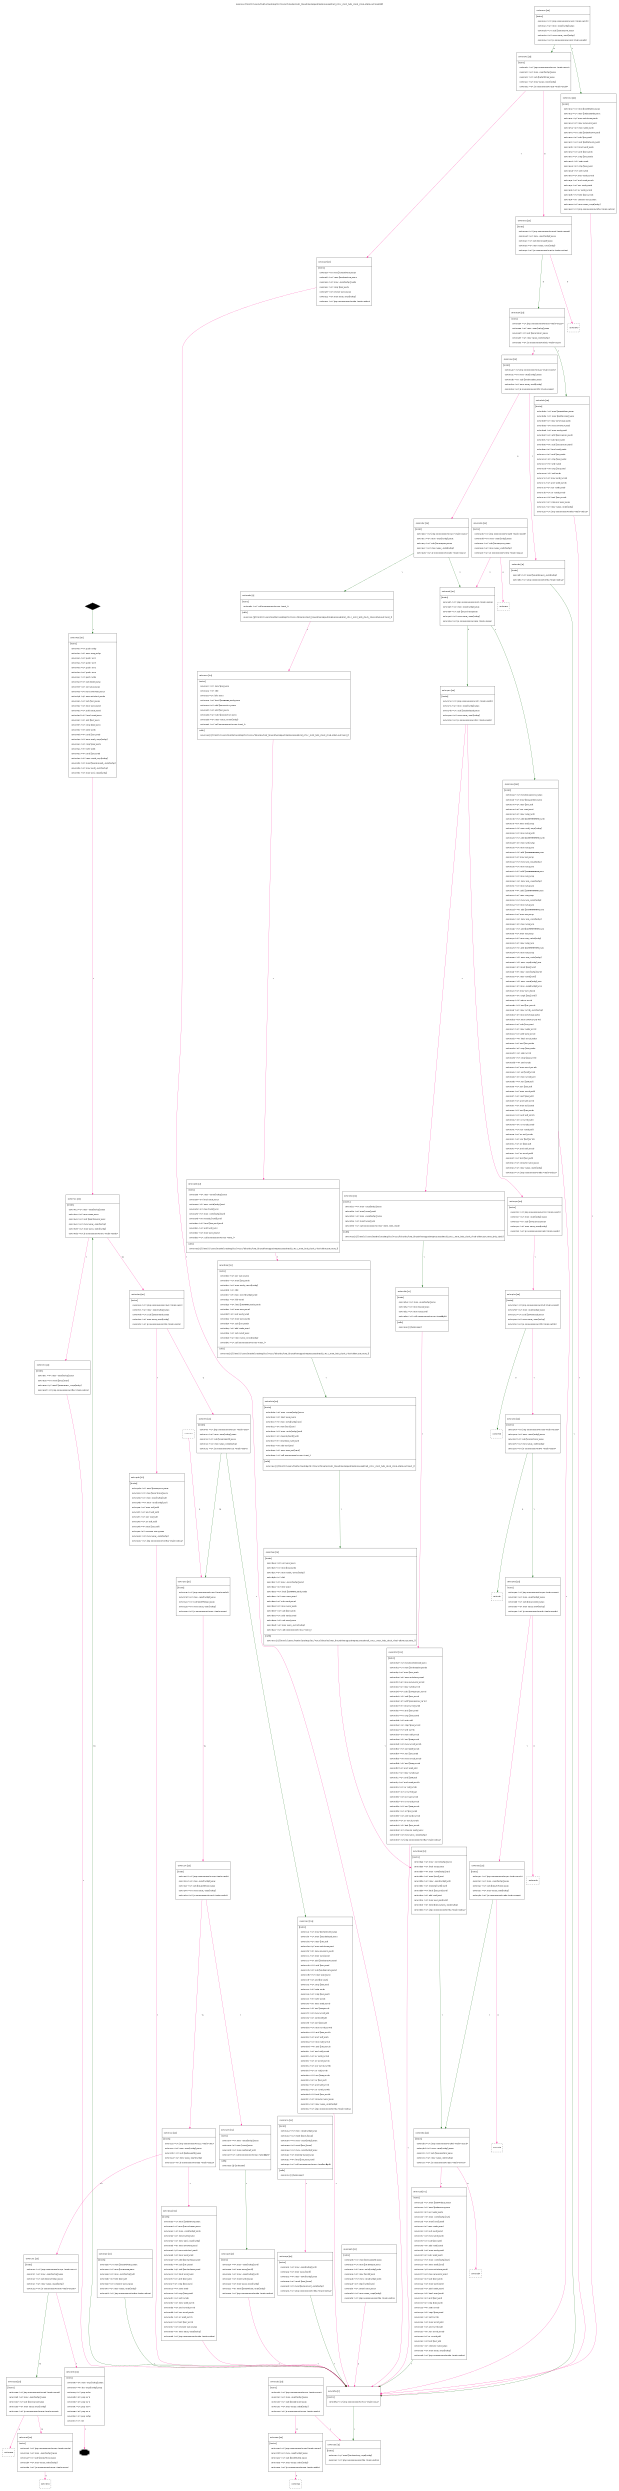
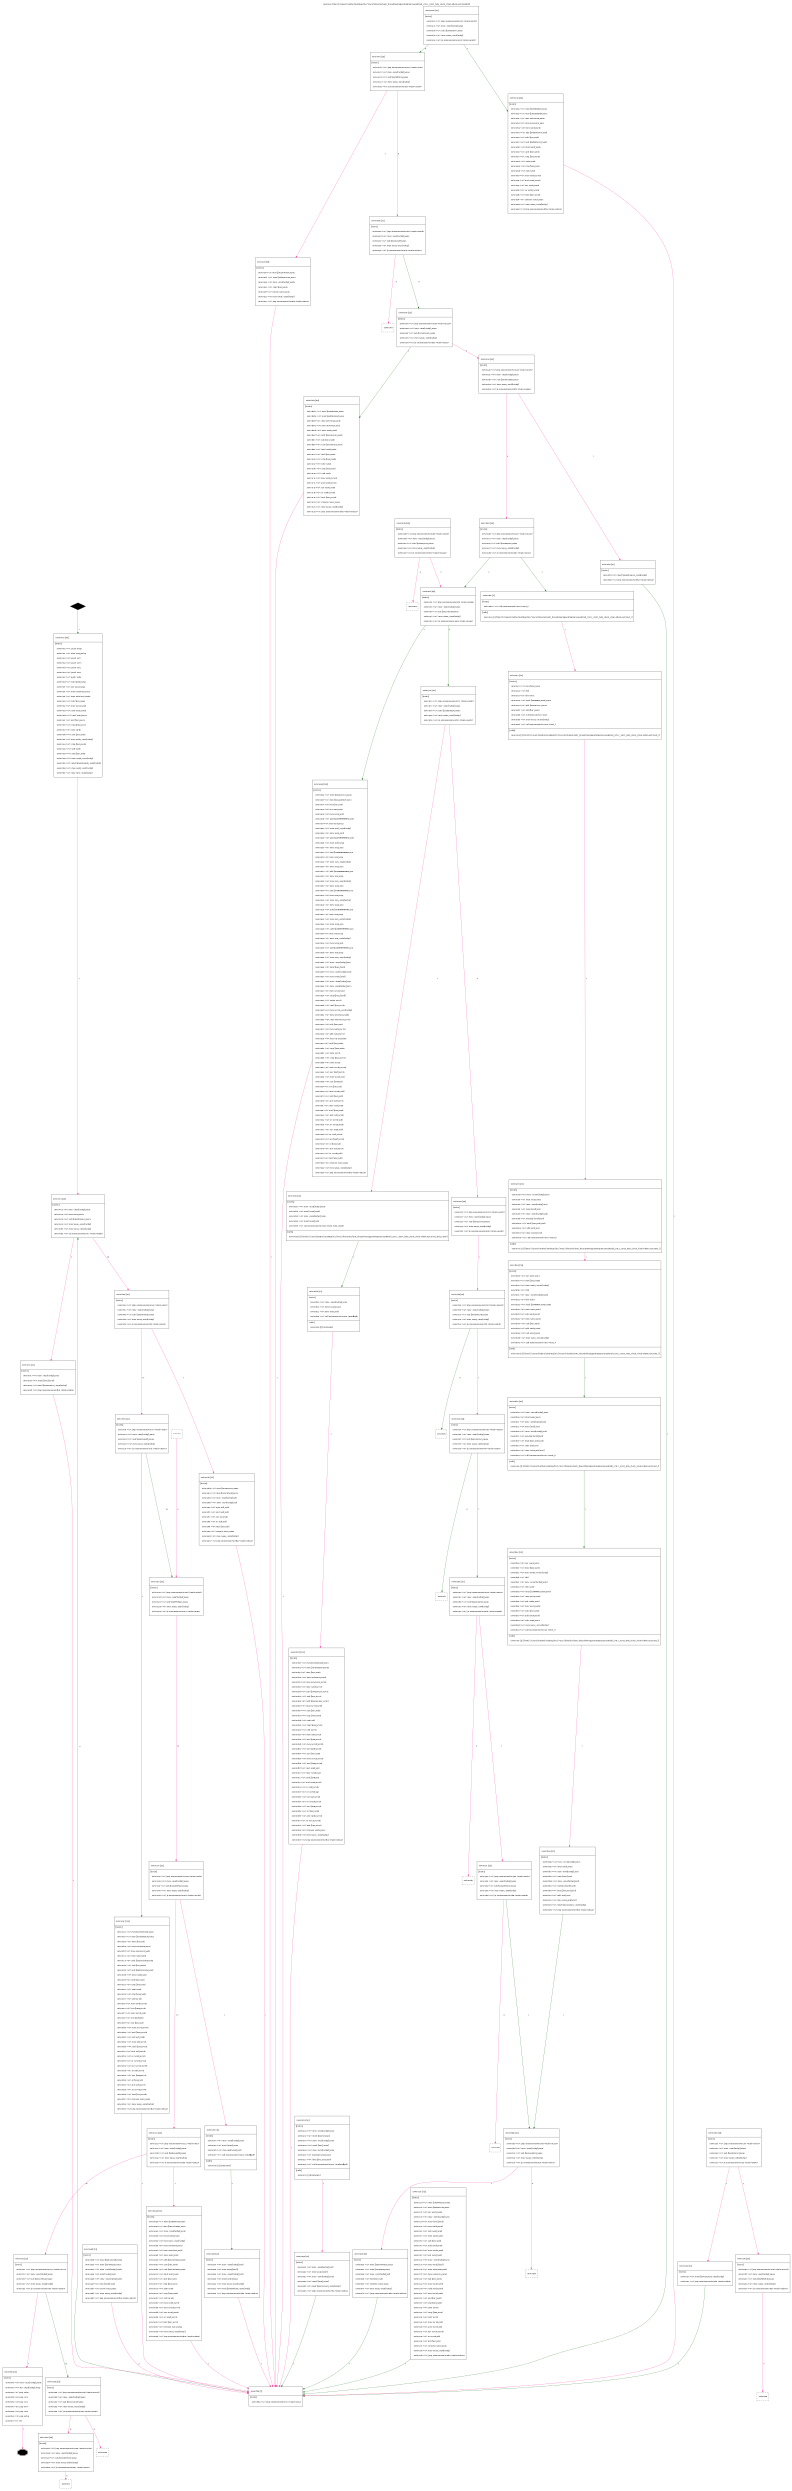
edge "0x4017b8 [28]" -> "0x401c2d [115]": now "0x4017b8 [28]" -> "0x40192e [27]"
edge "0x401fba [5]" -> "0x401ca0 [12]": reversed
